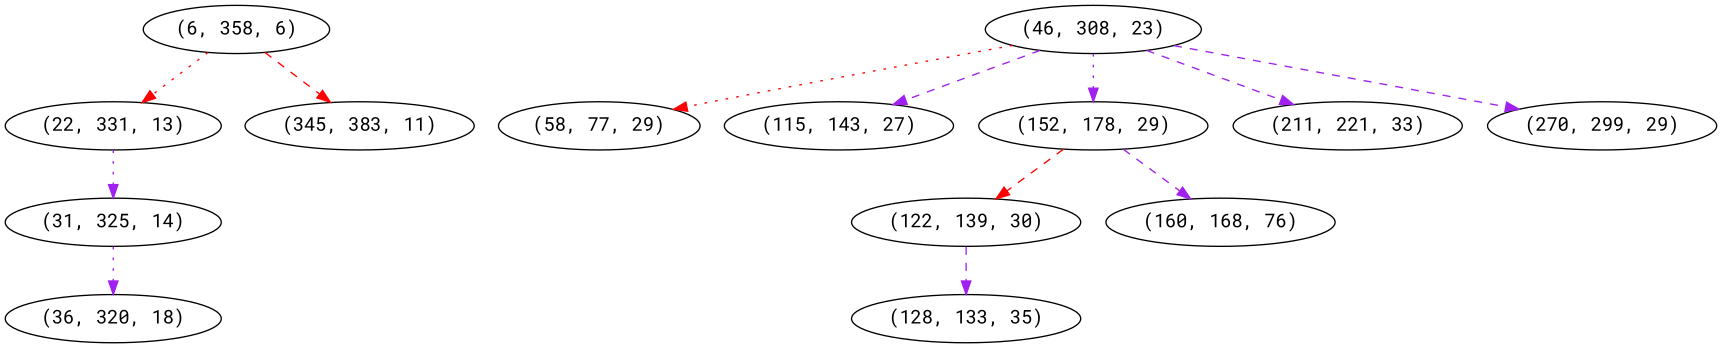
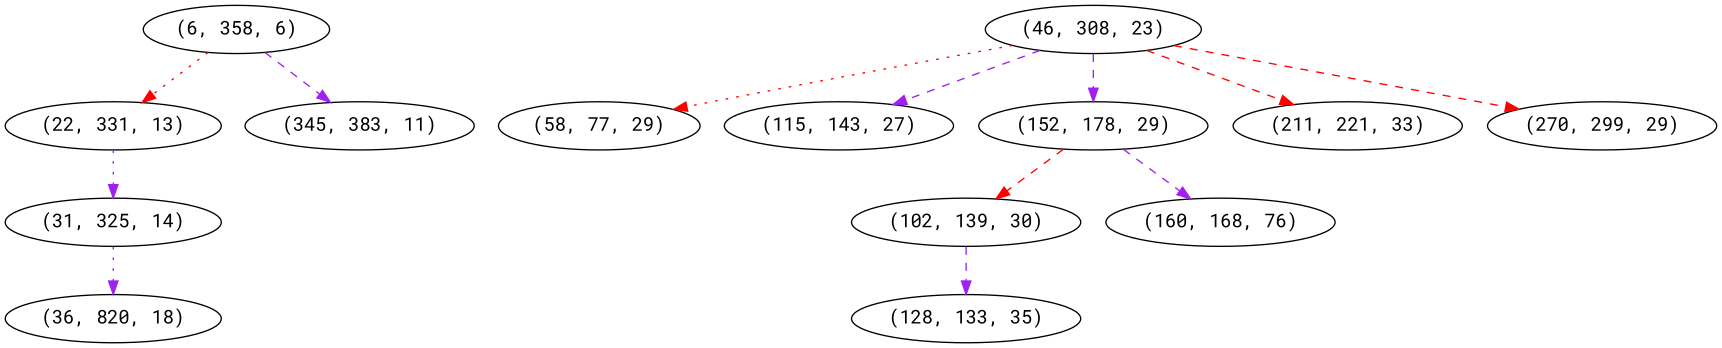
edge "(46, 308, 23)" -> "(152, 178, 29)": style dotted -> dashed
edge "(6, 358, 6)" -> "(345, 383, 11)": color red -> purple
edge "(46, 308, 23)" -> "(211, 221, 33)": color purple -> red
edge "(46, 308, 23)" -> "(270, 299, 29)": color purple -> red
node "(122, 139, 30)": label "(122, 139, 30)" -> "(102, 139, 30)"
node "(36, 320, 18)": label "(36, 320, 18)" -> "(36, 820, 18)"
